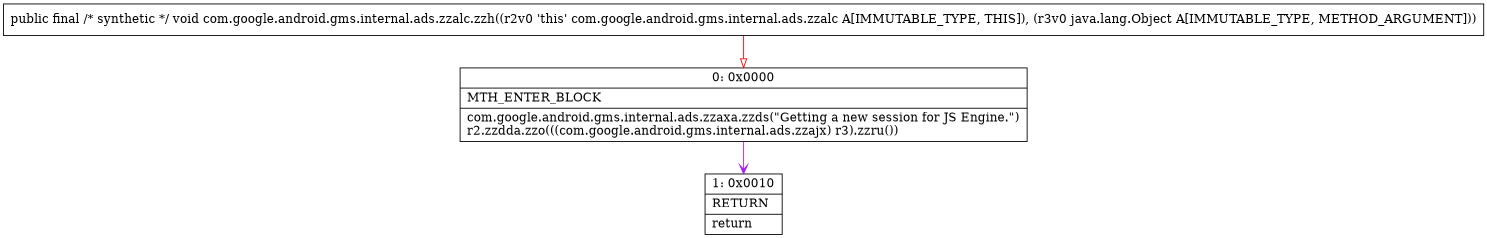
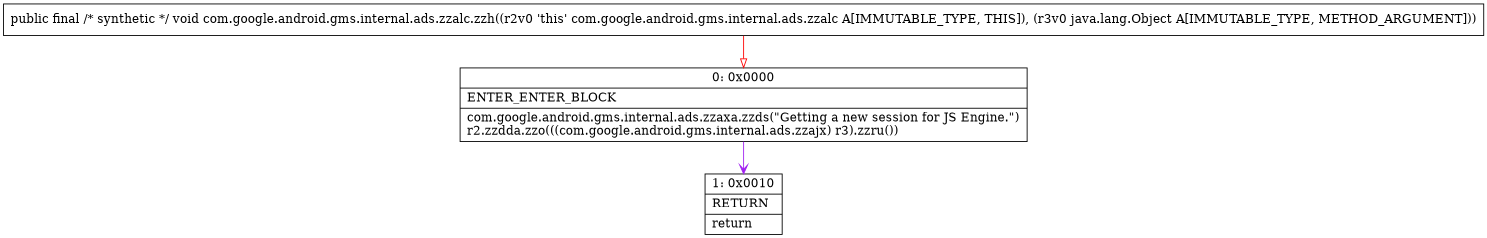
node "0: 0x0000": text "MTH_ENTER_BLOCK" -> "ENTER_ENTER_BLOCK"
